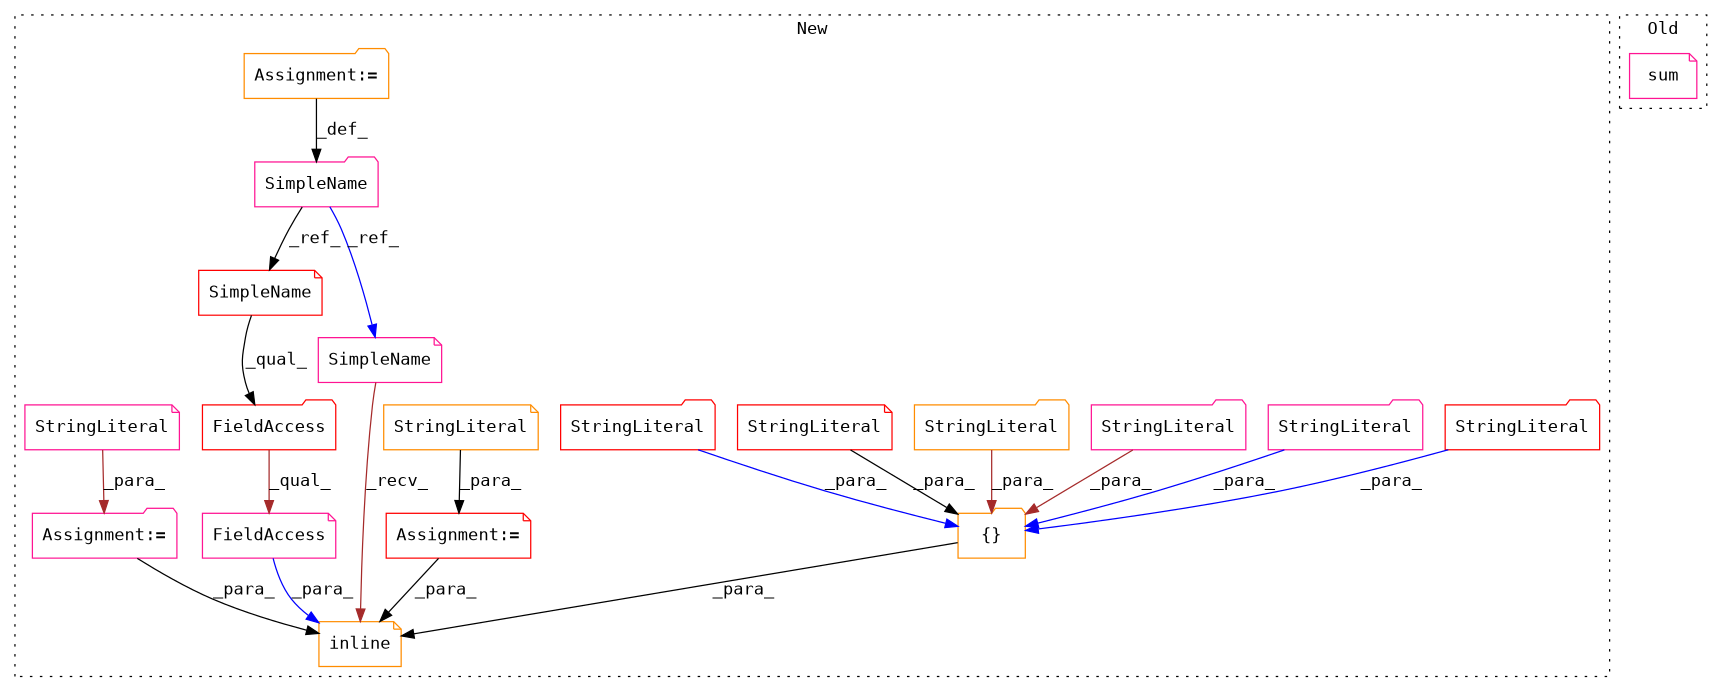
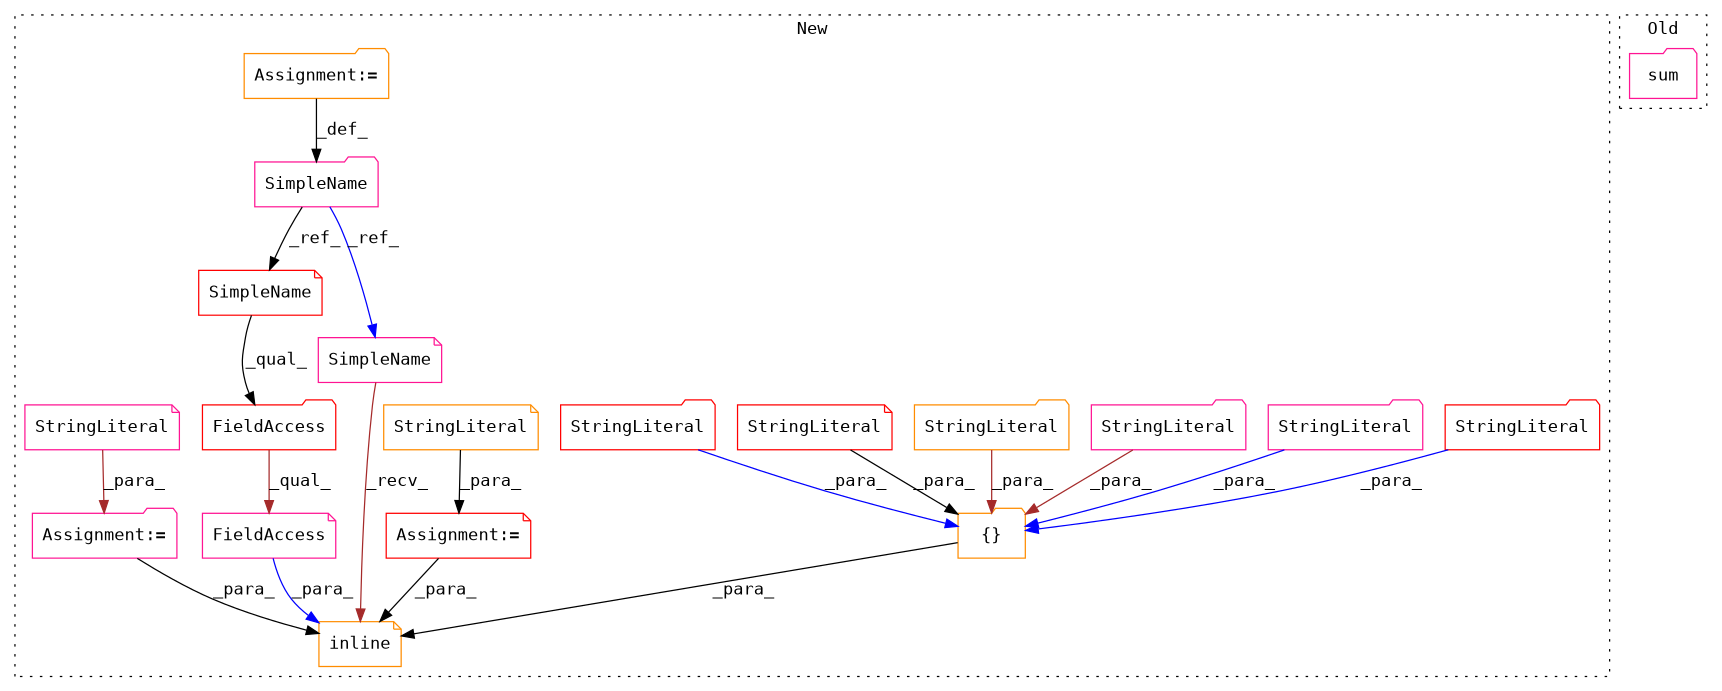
node "sum": shape note -> folder
